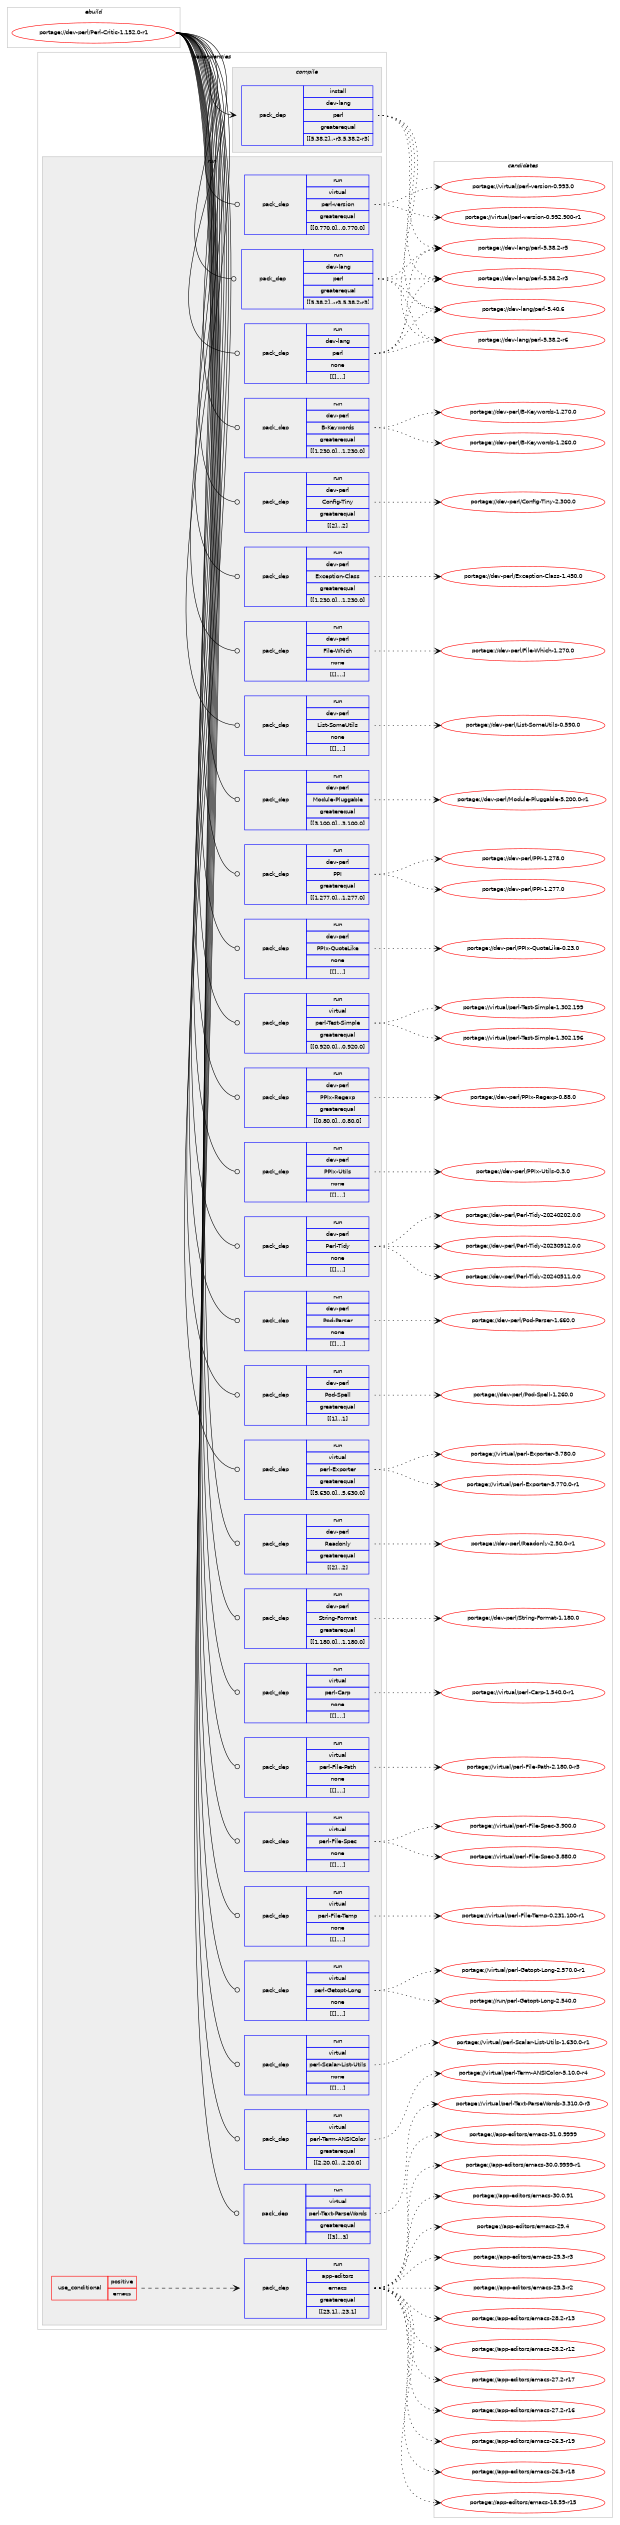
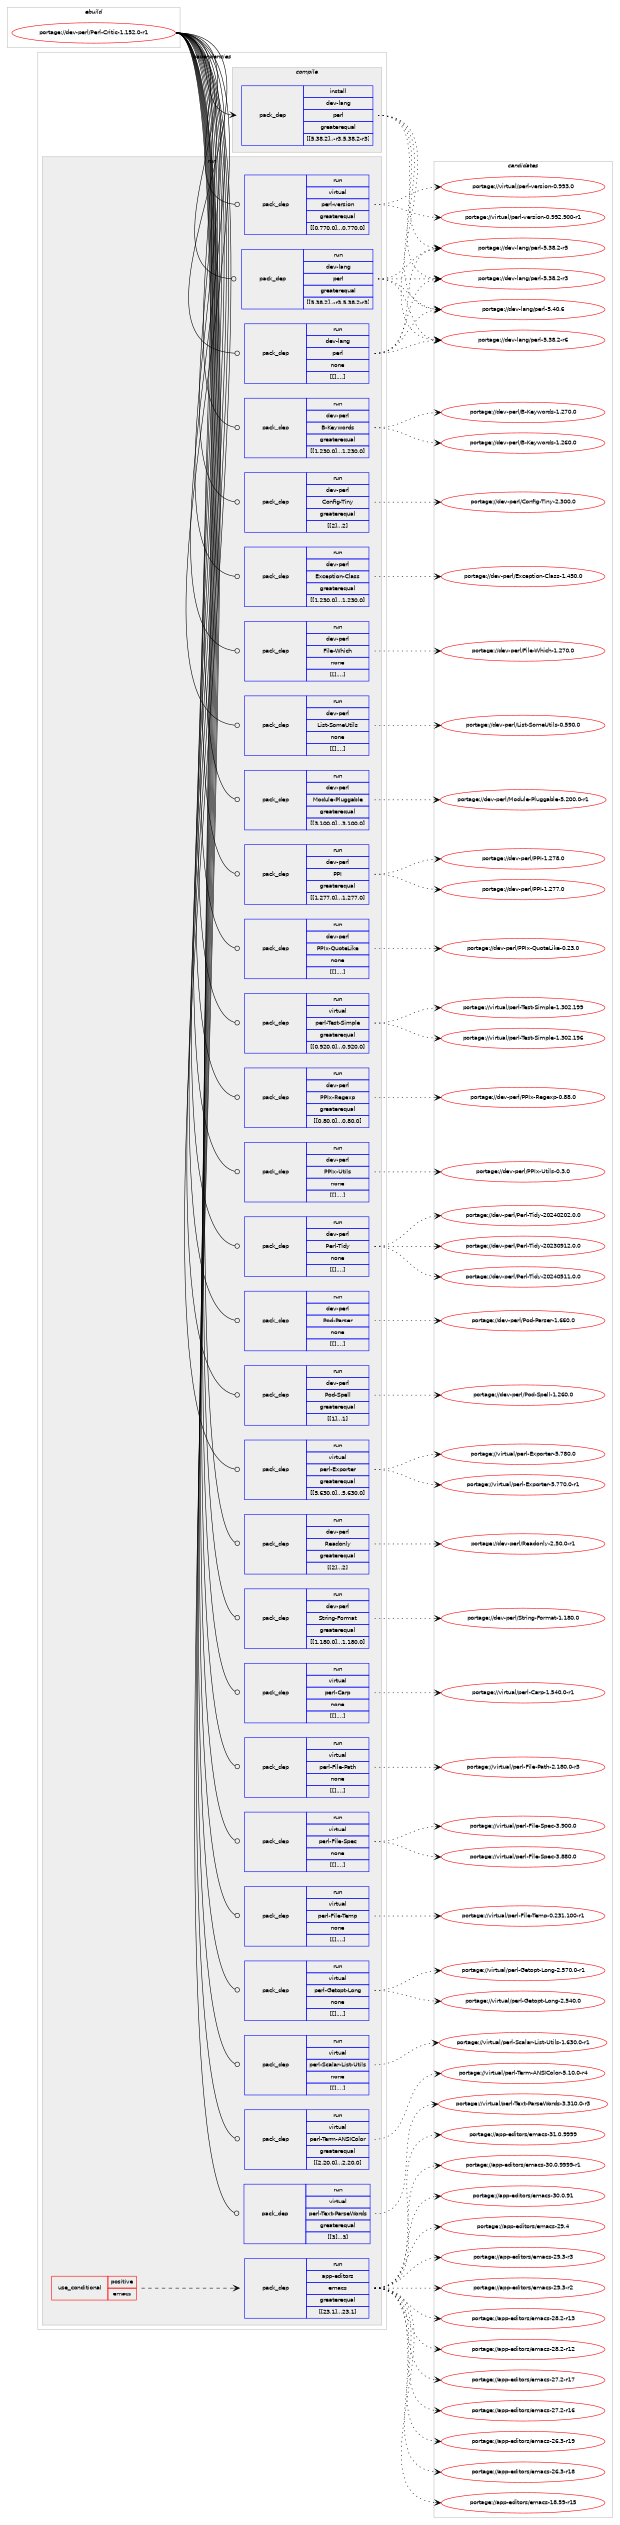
node "portage://run/perl-Getopt-Long-2.540.0": label "portage://run/perl-Getopt-Long-2.540.0" -> "portage://virtual/perl-Getopt-Long-2.540.0"
